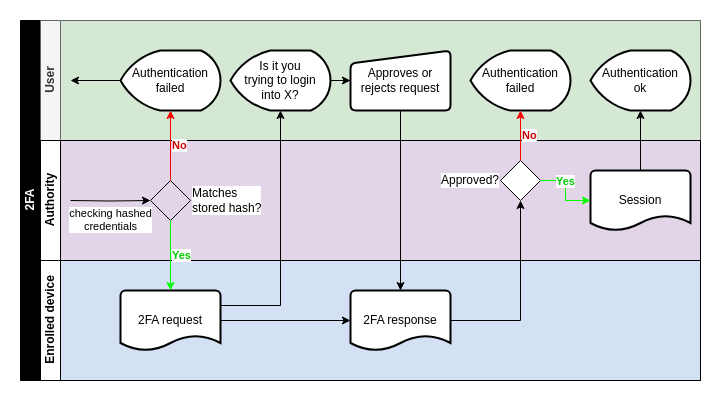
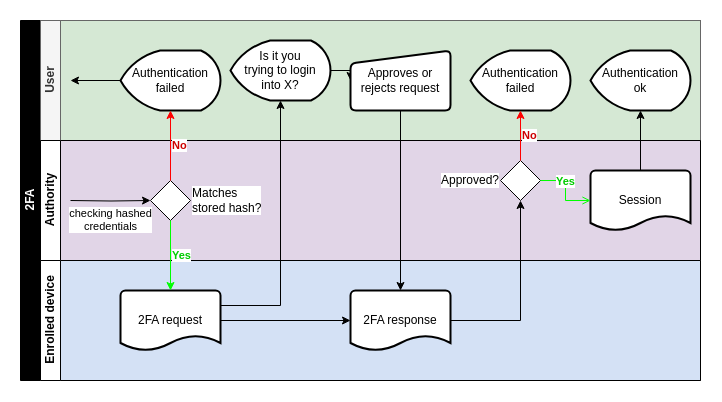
node "Is it you trying to login into X?": moved (281, 81) -> (281, 71)
node "Matches stored hash?": fillcolor #e1d5e7 -> #ffffff
edge "Approved?" -> "Session": arrowhead classic -> open
